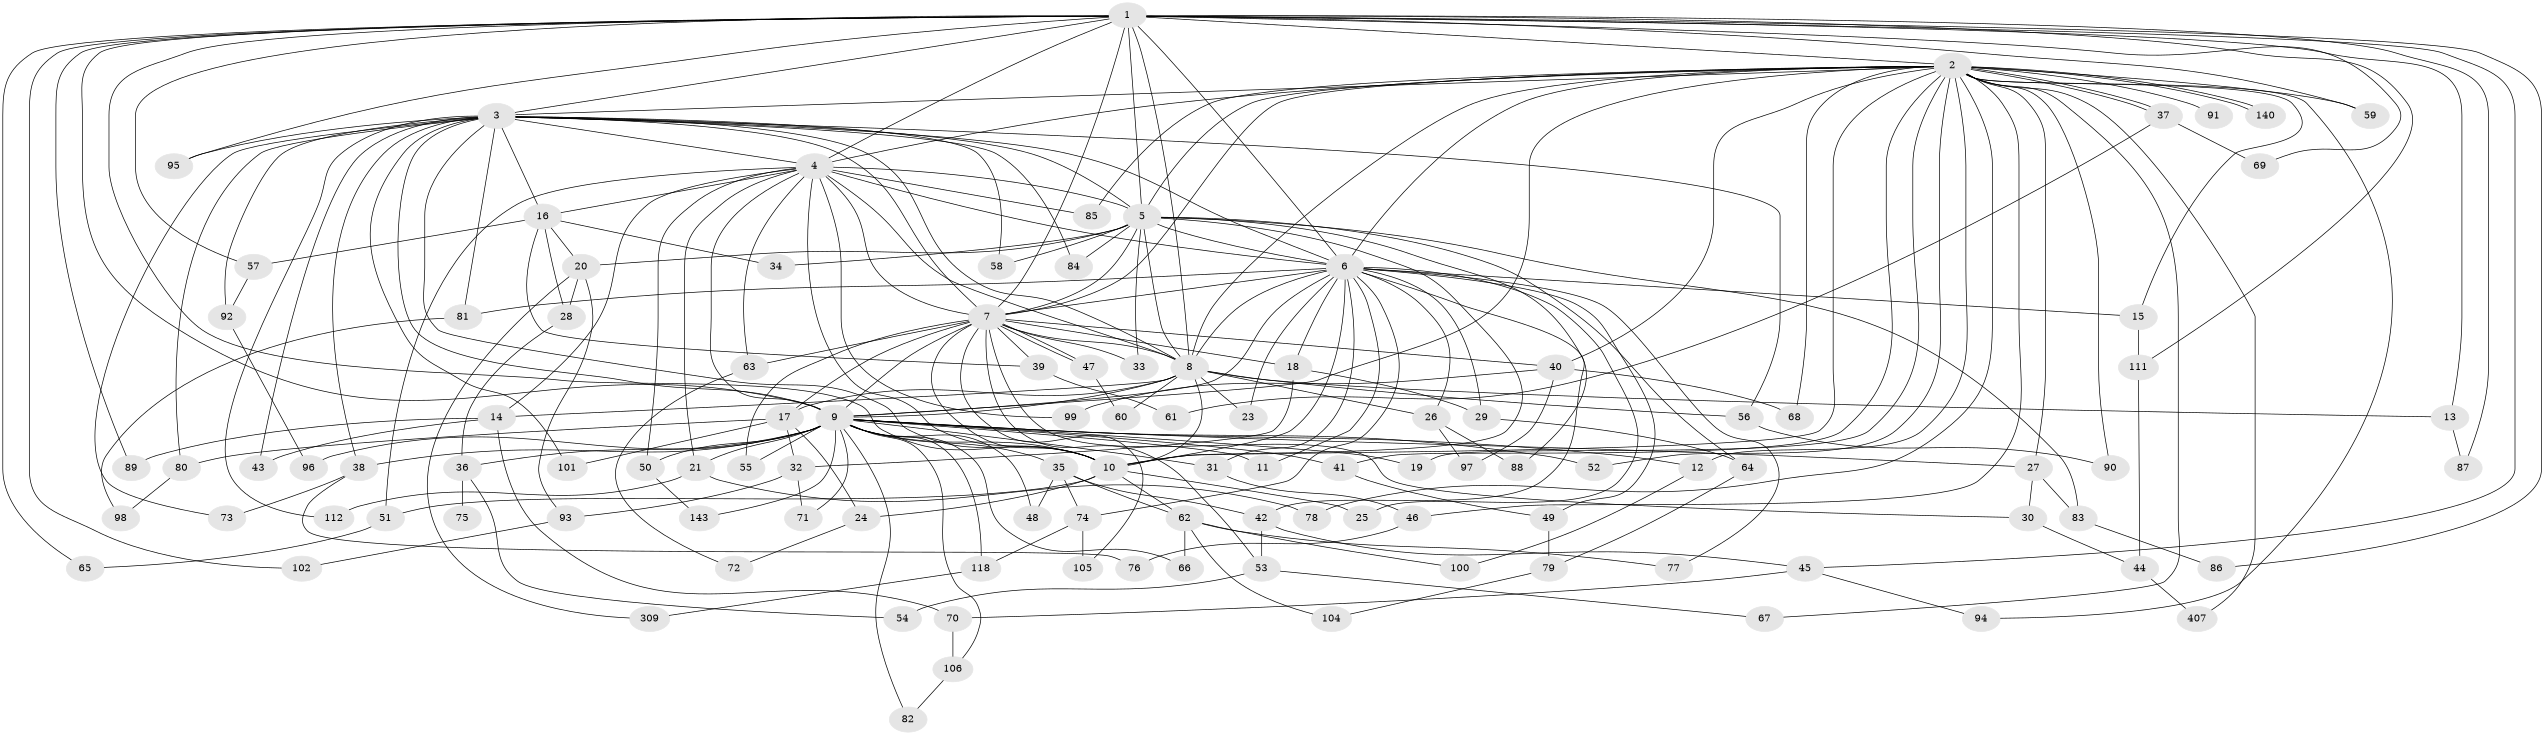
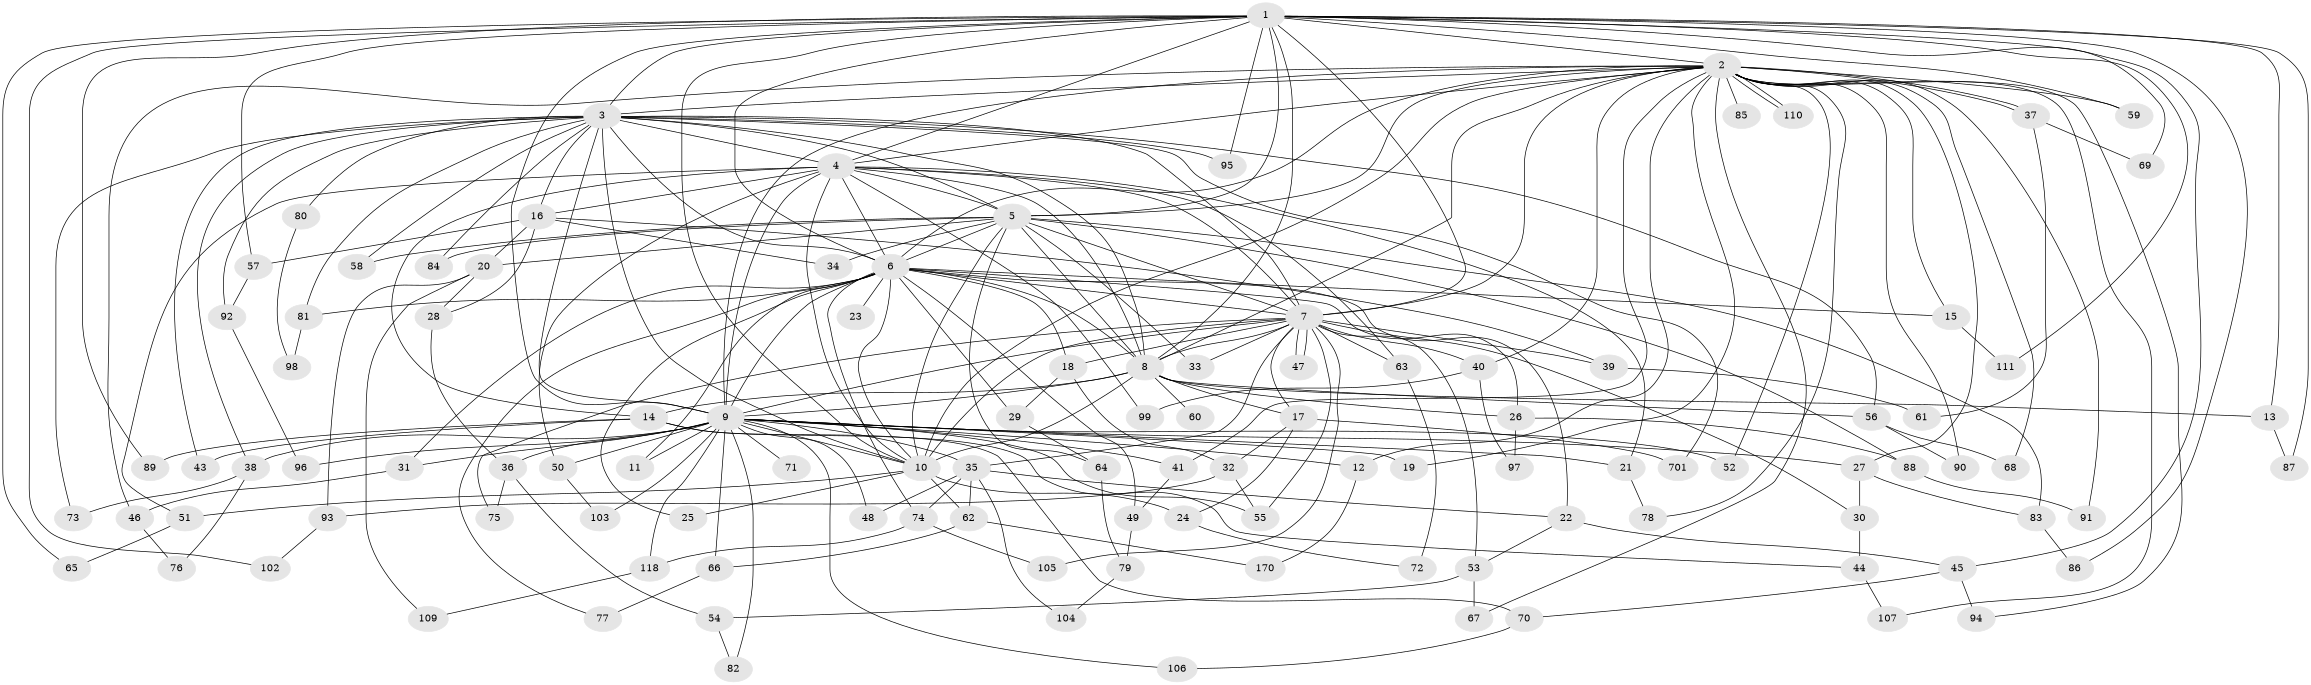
node "140": label "140" -> "110"
edge "4" -- "85": removed
edge "7" -- "75": added
edge "40" -- "68": now "56" -- "68"
edge "47" -- "60": removed
edge "8" -- "23": removed
edge "7" -- "35": added
edge "17" -- "80": removed
node "101": label "101" -> "701"
edge "111" -- "44": now "14" -- "44"
edge "32" -- "71": now "32" -- "55"
edge "88" -- "91": added
node "112": removed
node "143": label "143" -> "103"
node "42": label "42" -> "22"
edge "62" -- "77": now "66" -- "77"
node "100": label "100" -> "170"
edge "62" -- "104": now "35" -- "104"
node "309": label "309" -> "109"
node "407": label "407" -> "107"
edge "106" -- "82": now "54" -- "82"
